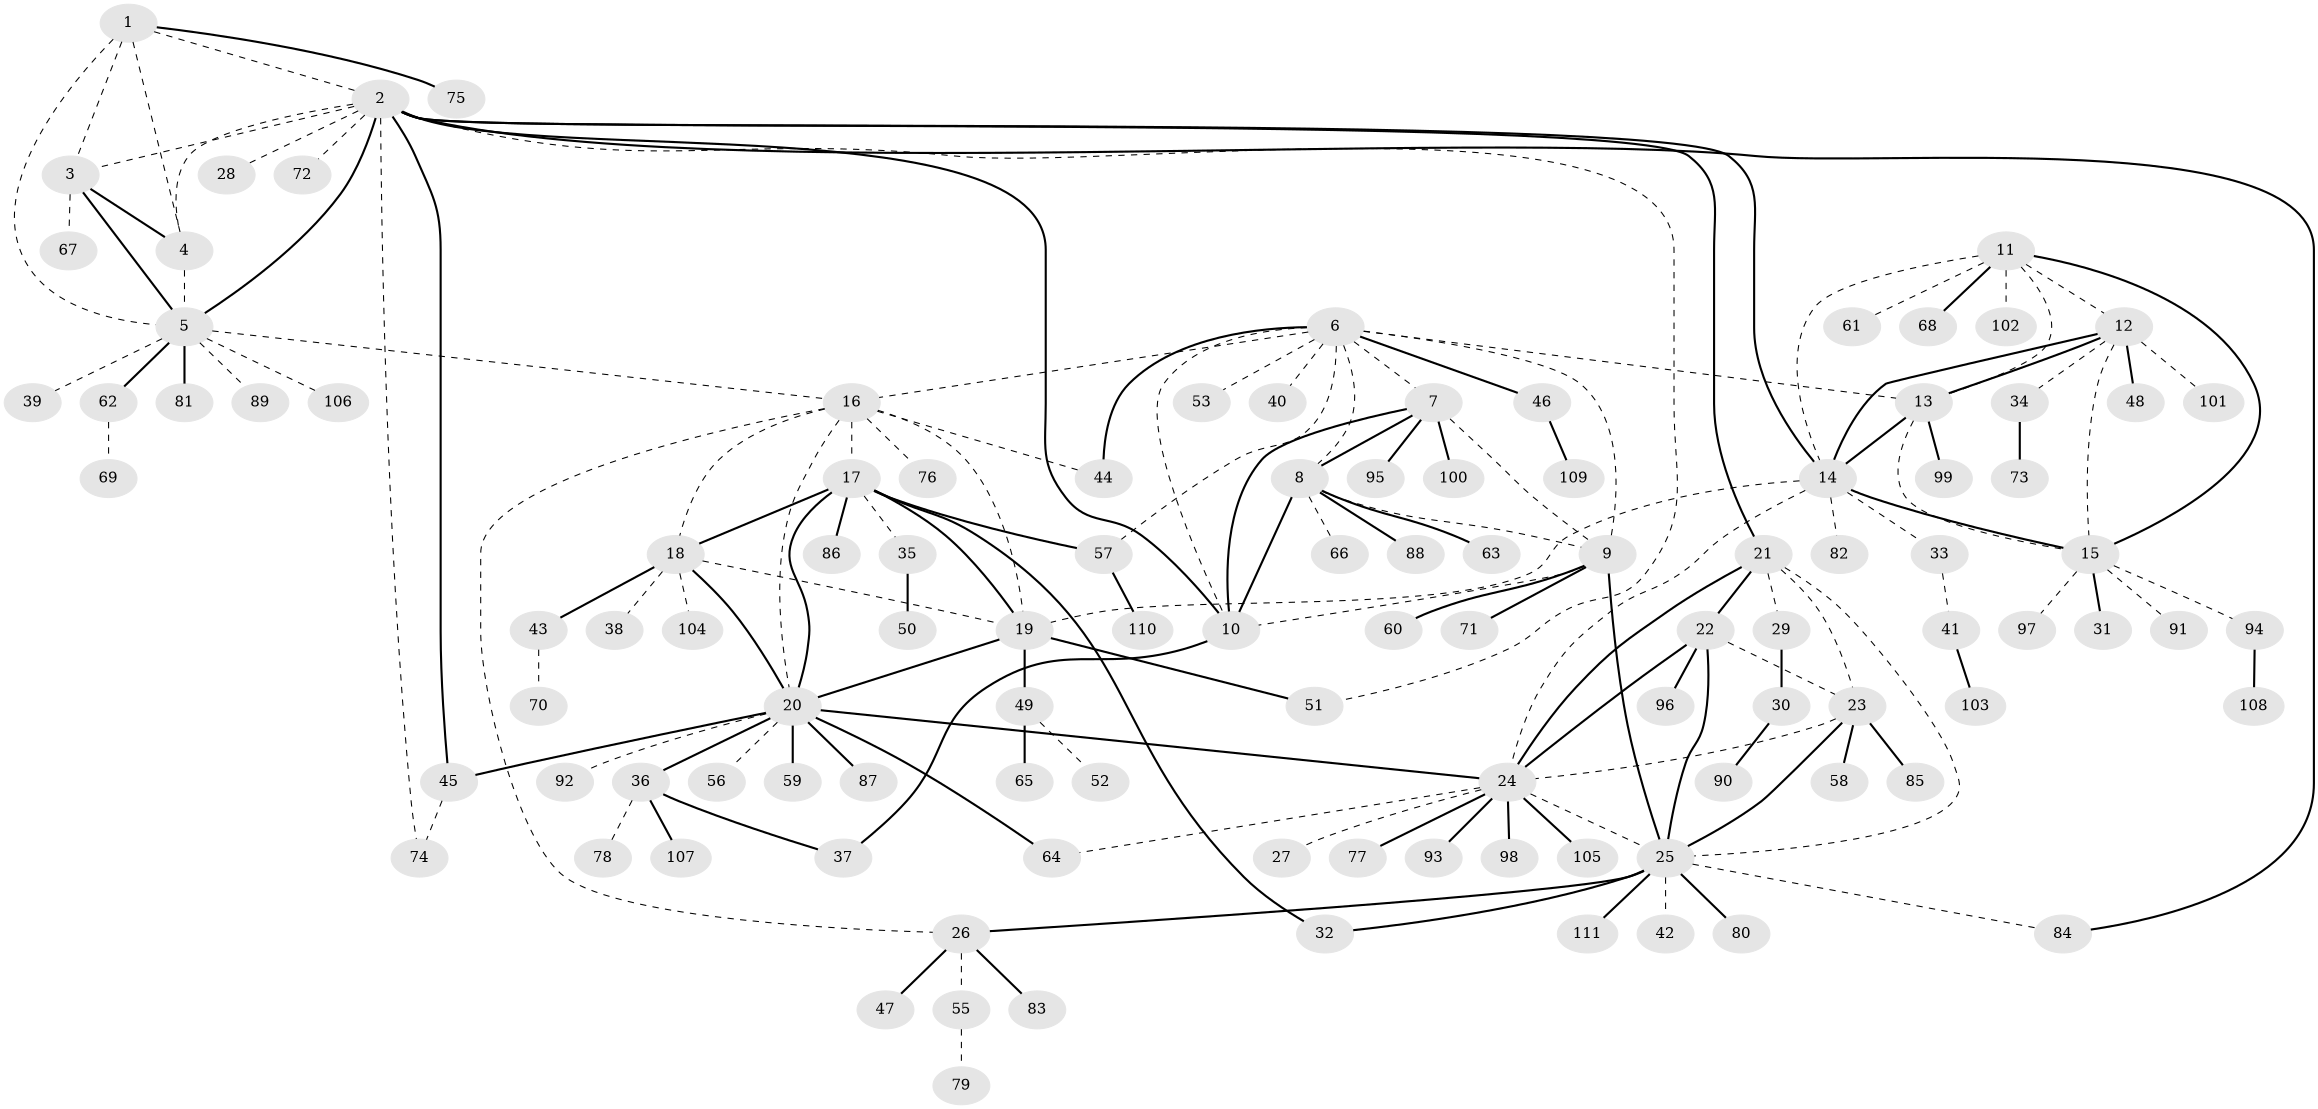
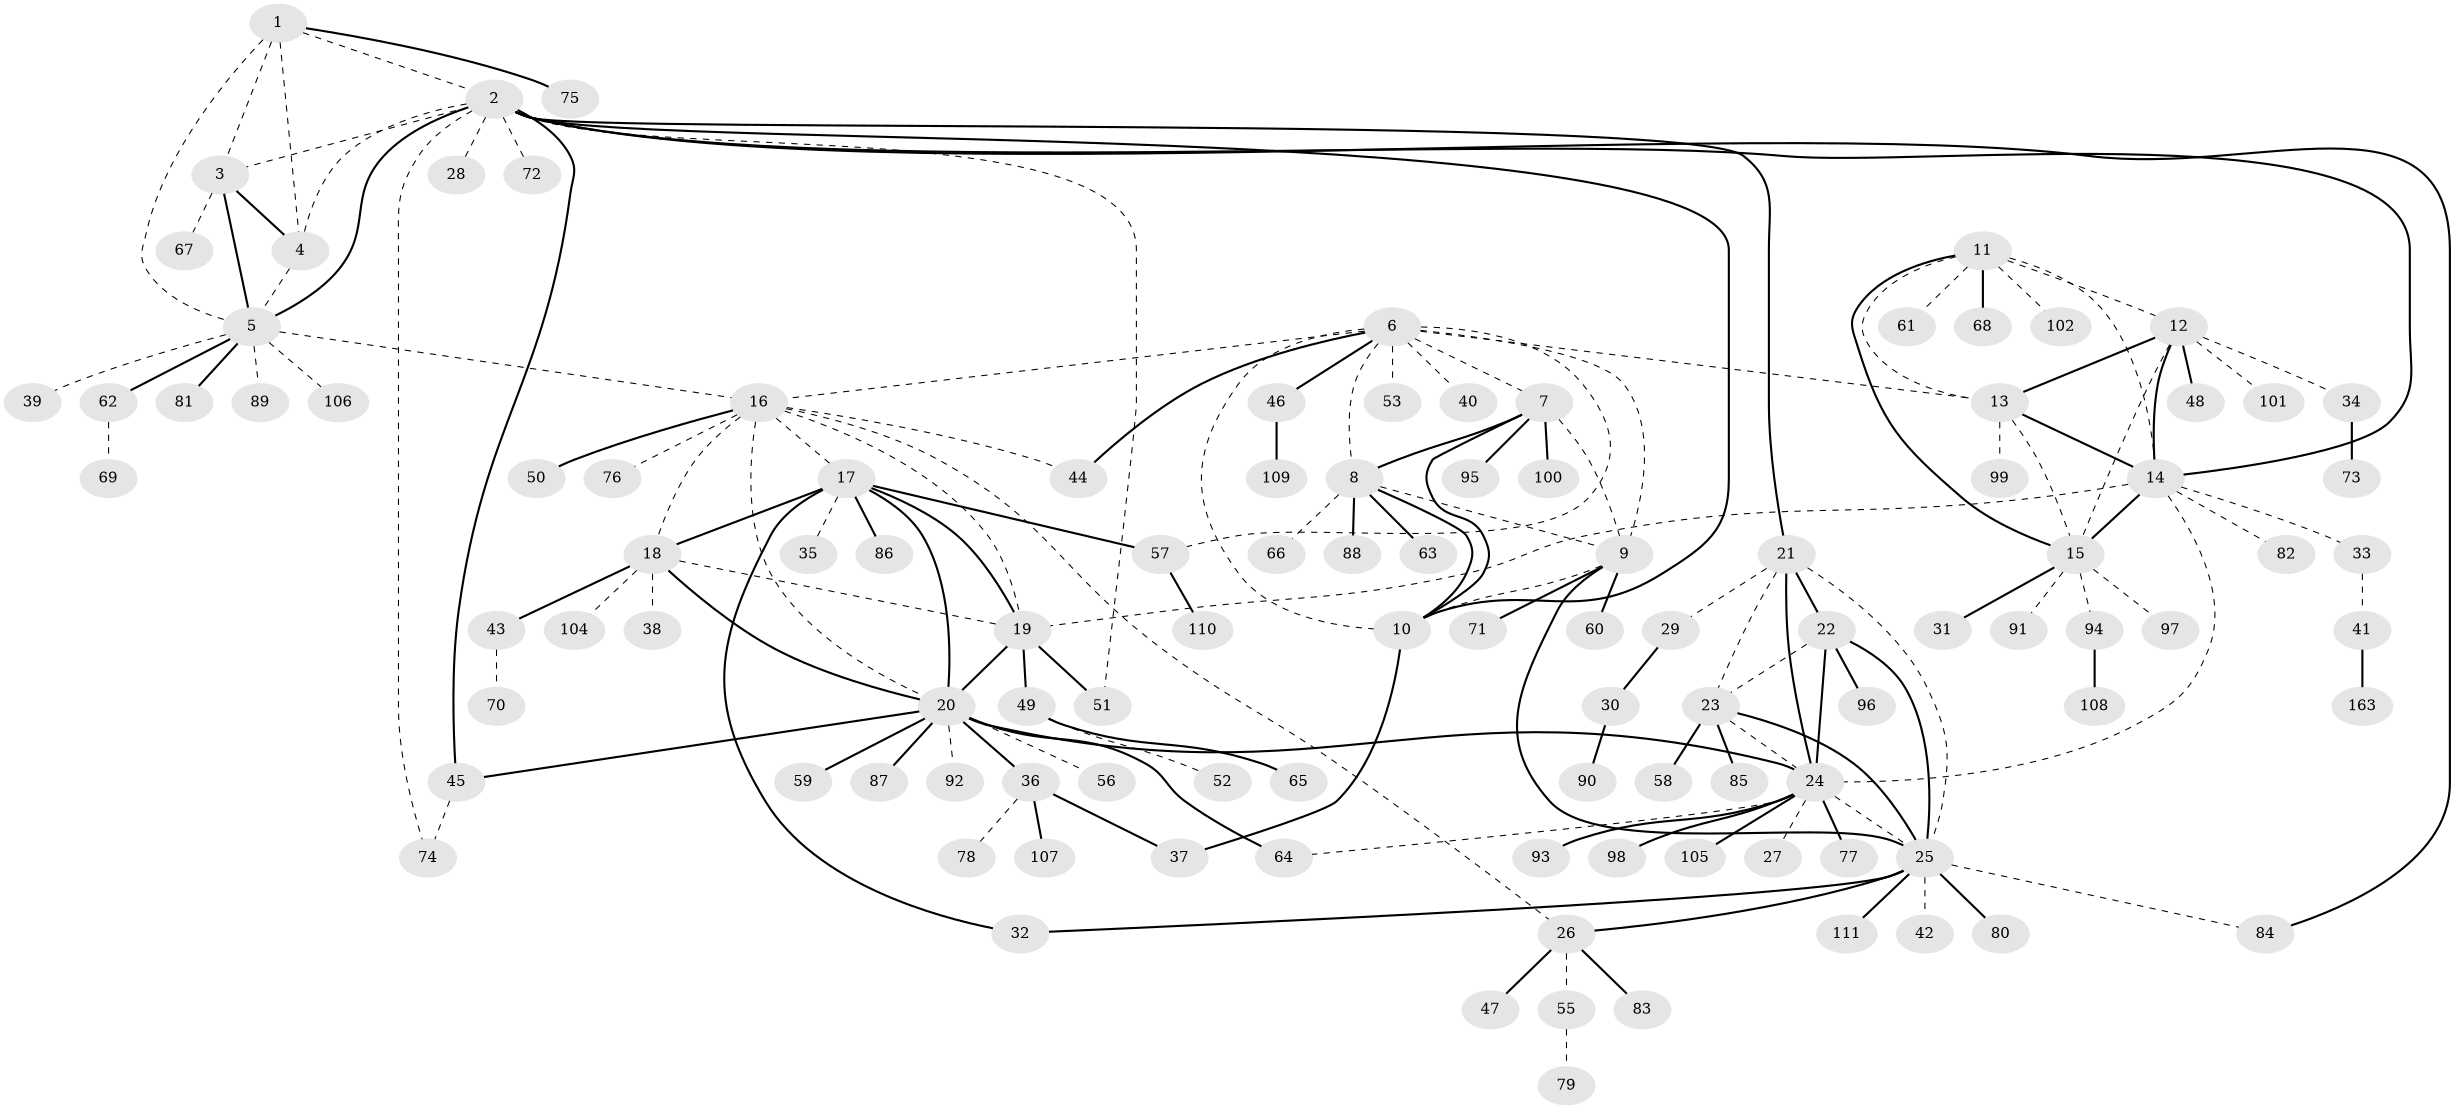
edge "13" -- "99": style bold -> dashed
edge "35" -- "50": now "16" -- "50"
node "103": label "103" -> "163"
